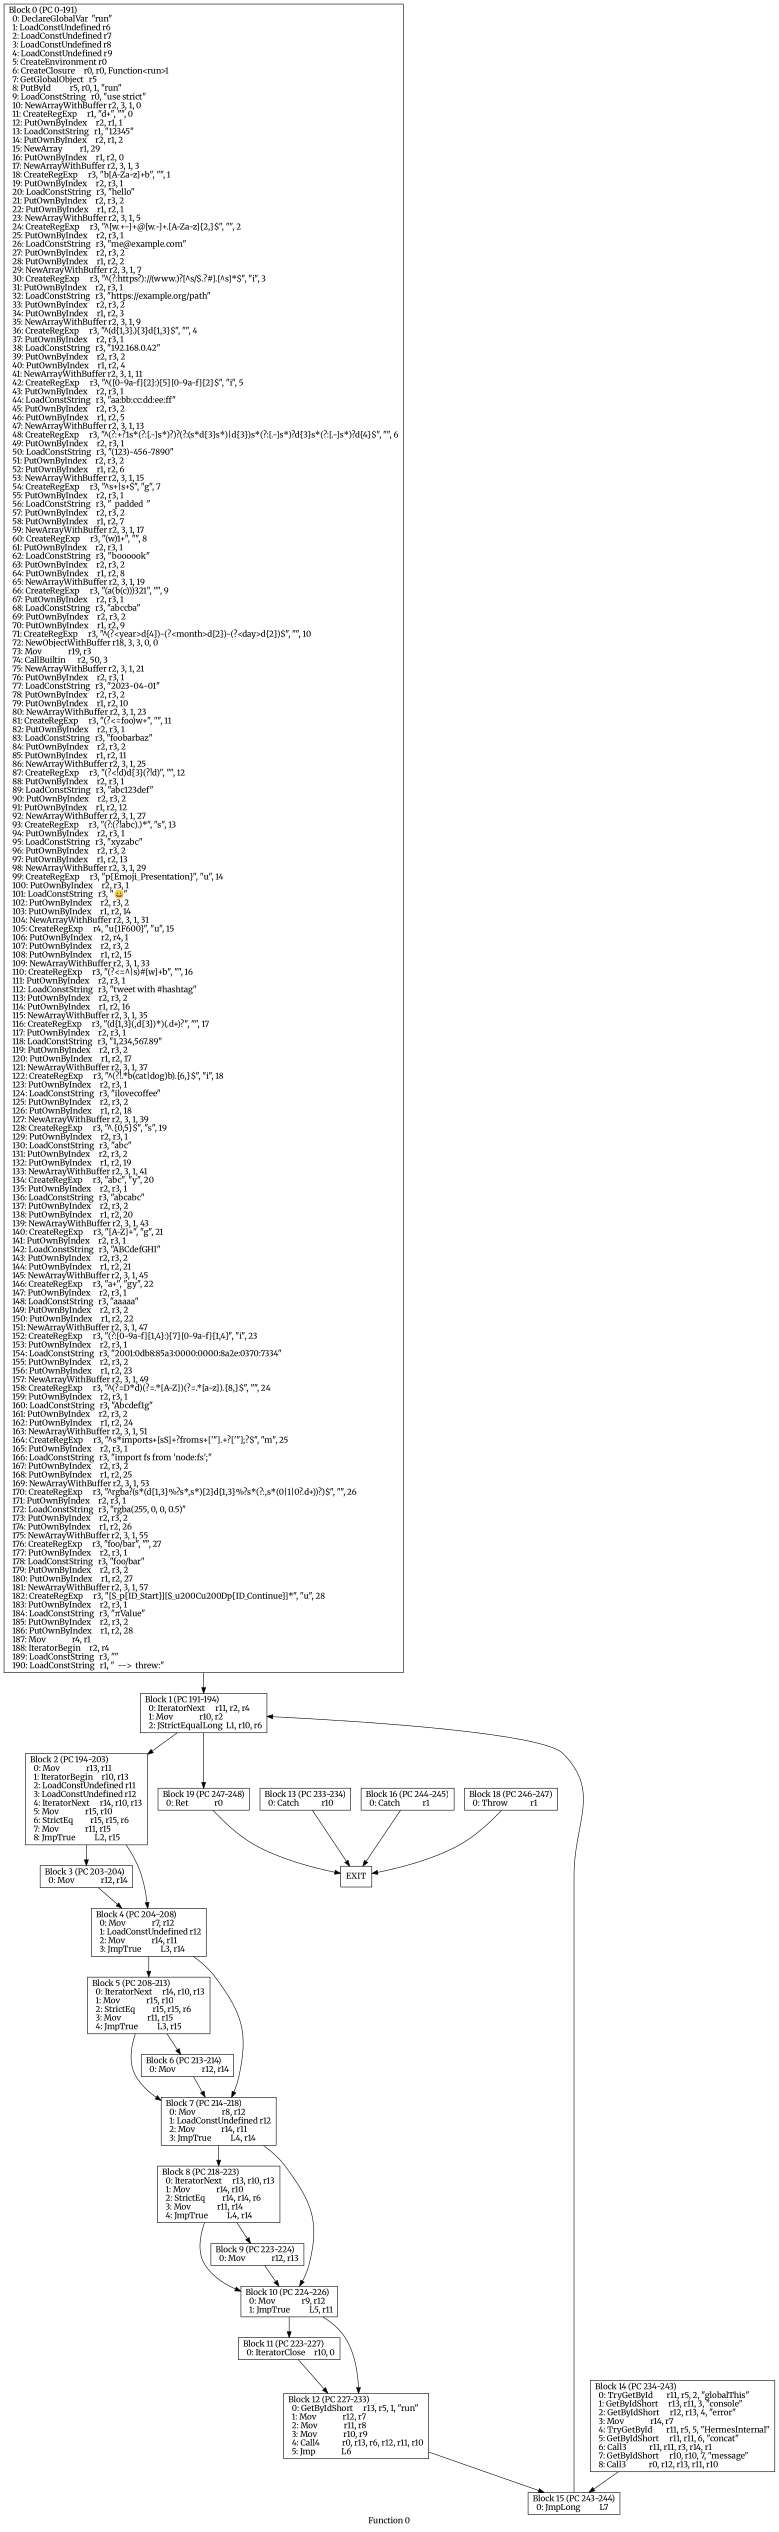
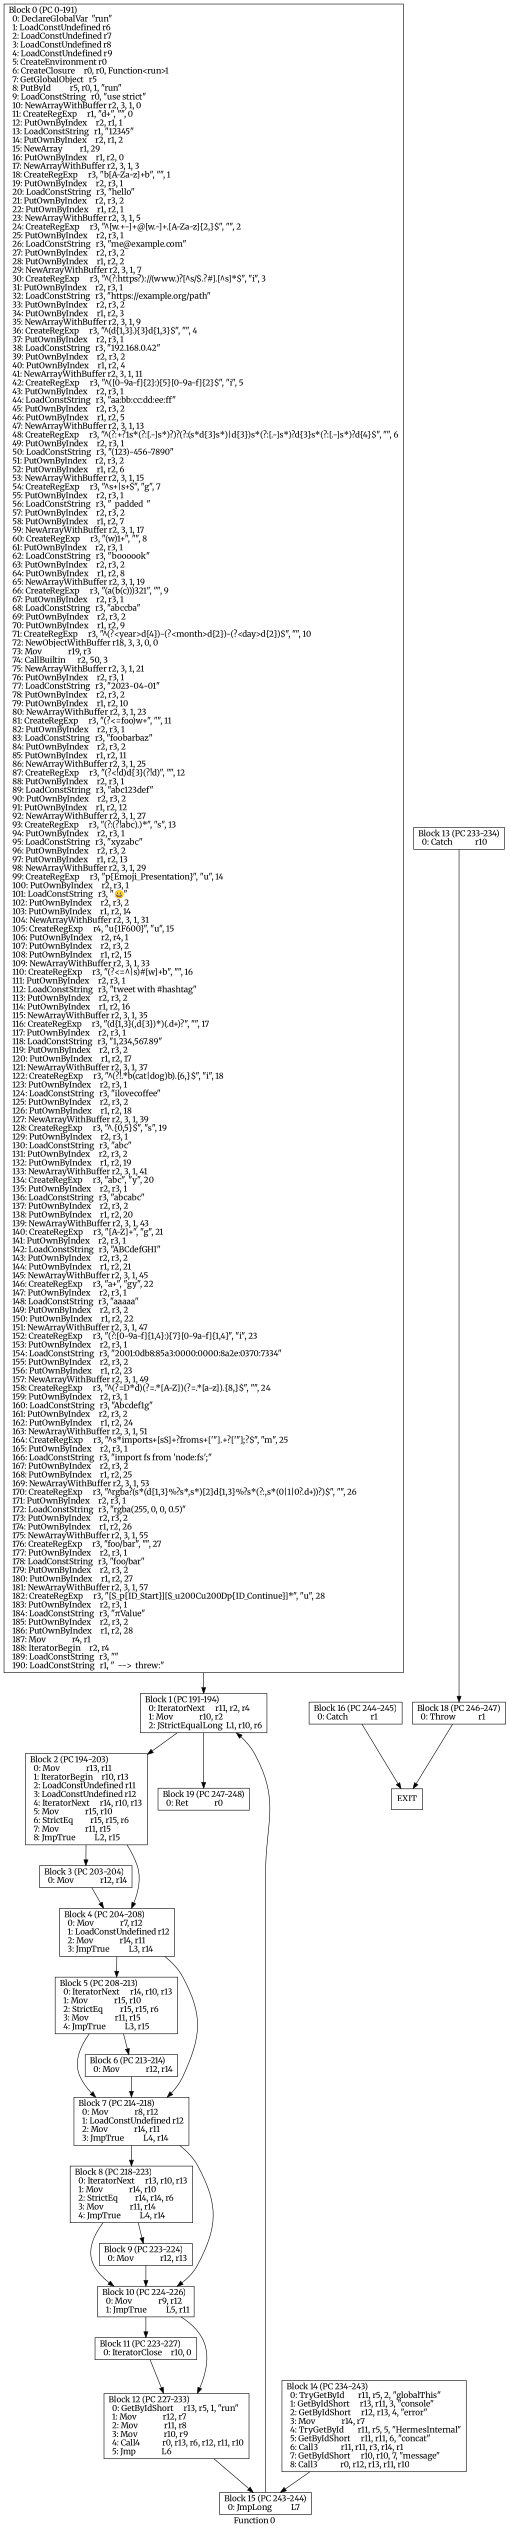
edge "Block 13 (PC 233-234) 0: Catch             r10" -> "EXIT": now "Block 13 (PC 233-234) 0: Catch             r10" -> "Block 18 (PC 246-247) 0: Throw             r1"
edge "Block 19 (PC 247-248) 0: Ret               r0" -> "EXIT": removed
